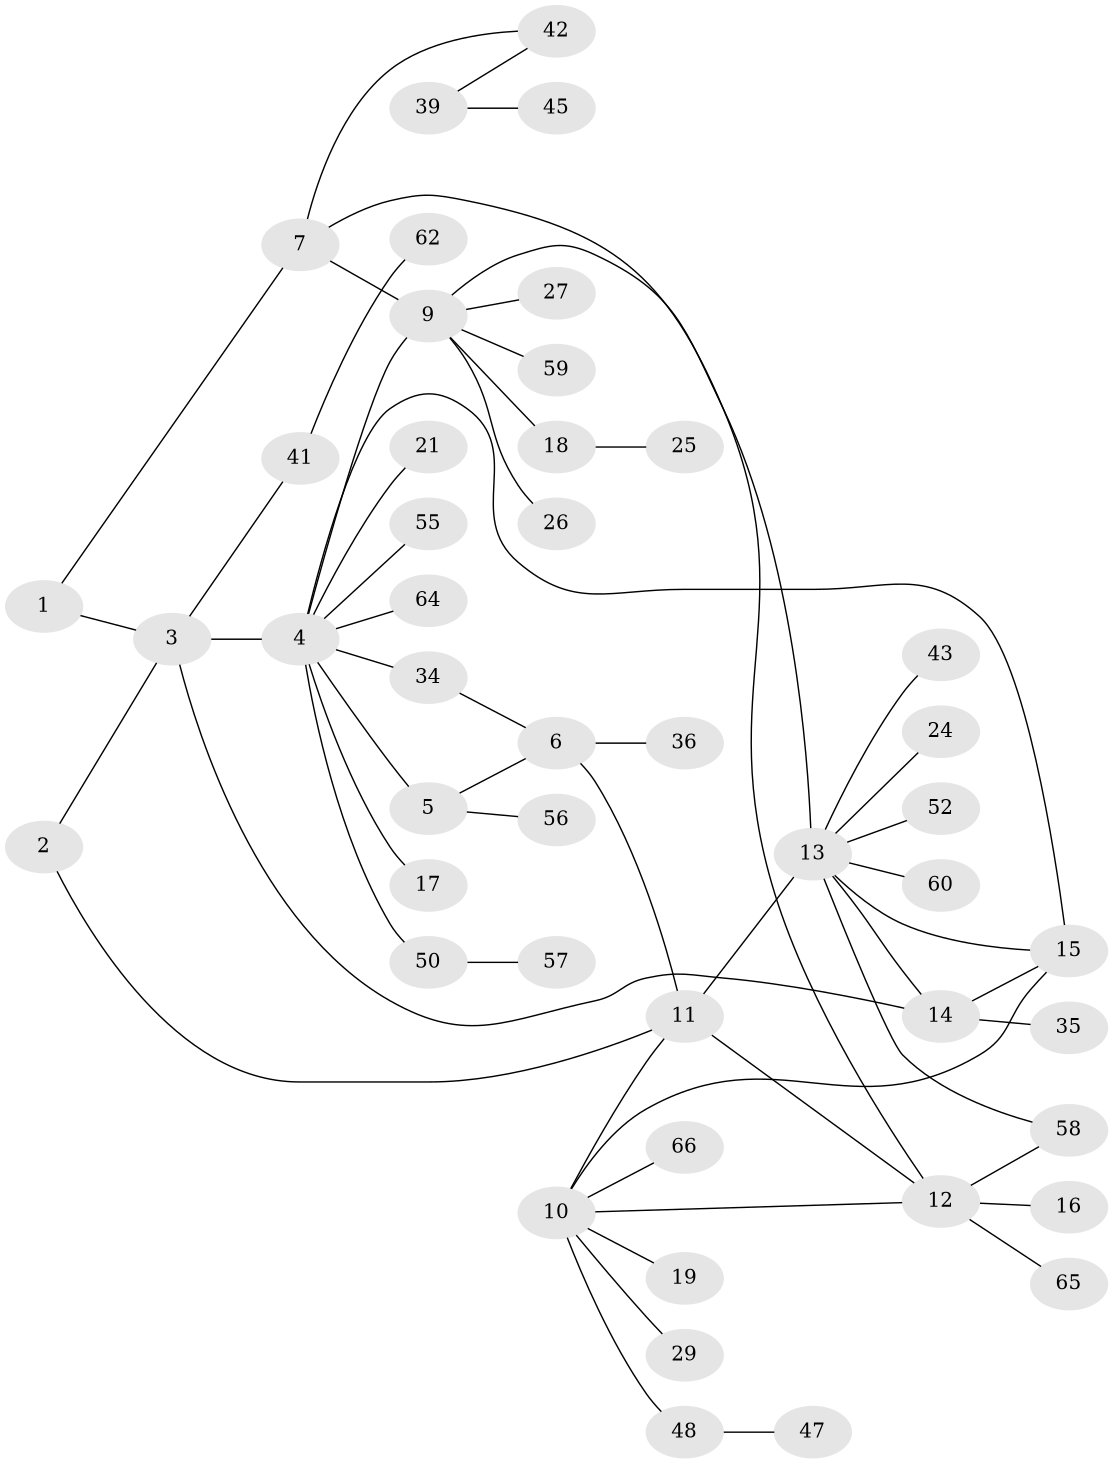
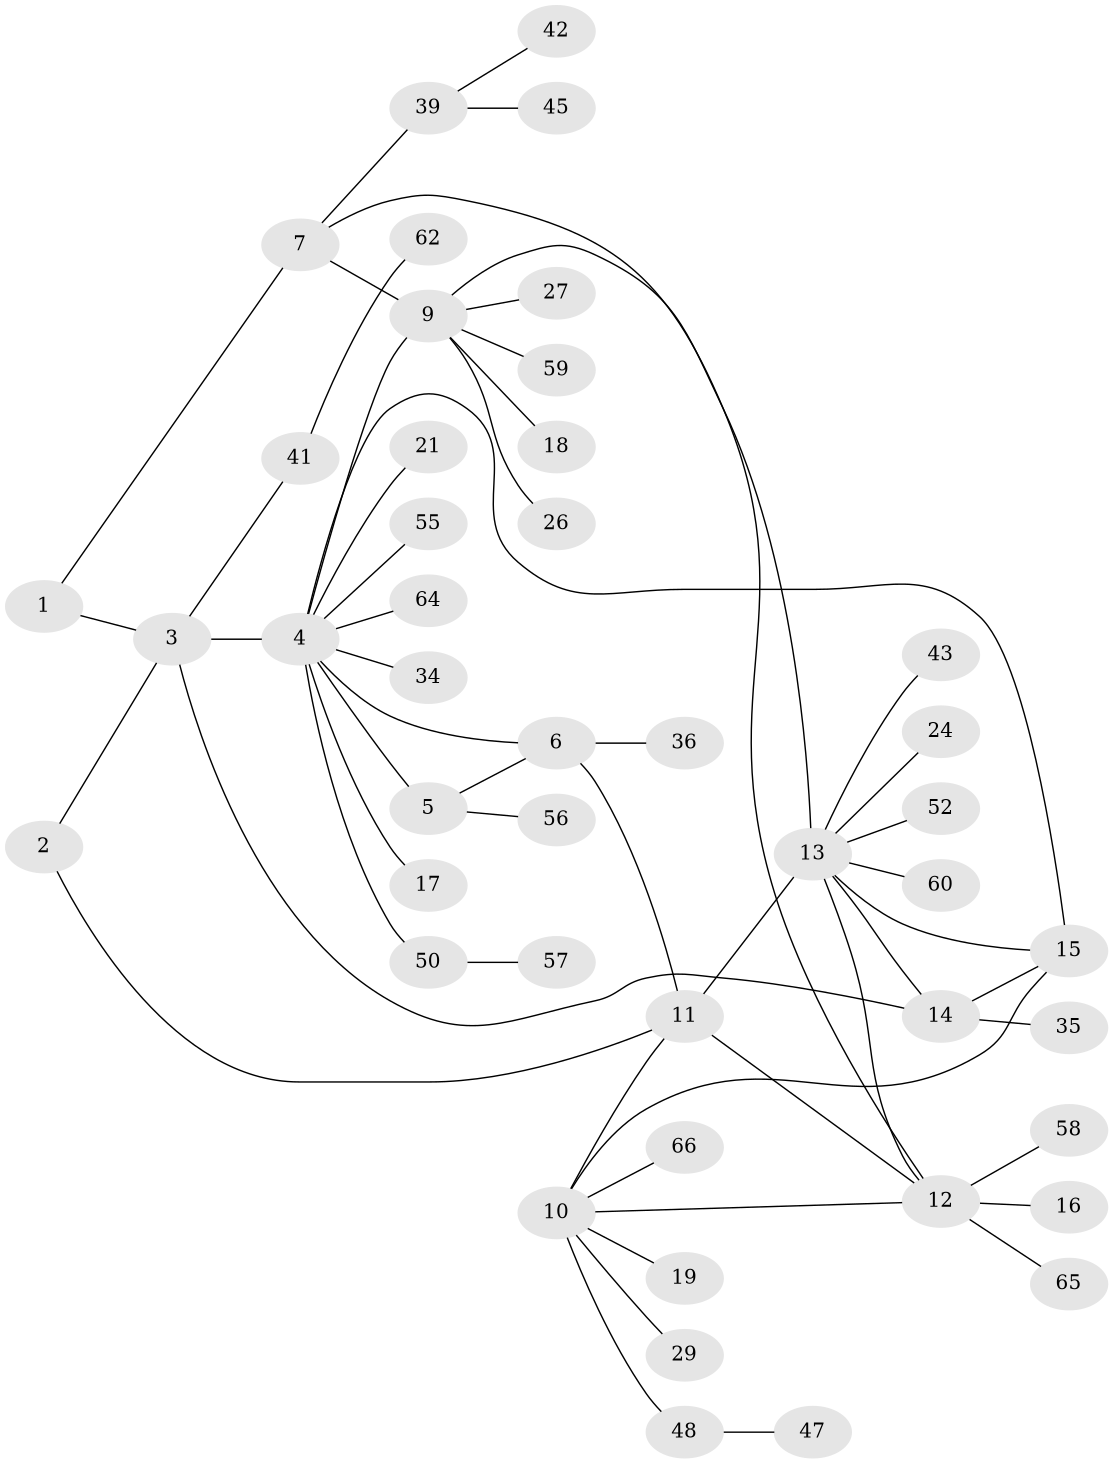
edge "42" -- "7": now "39" -- "7"
node "25": removed
edge "34" -- "6": now "4" -- "6"
edge "13" -- "58": now "13" -- "12"
